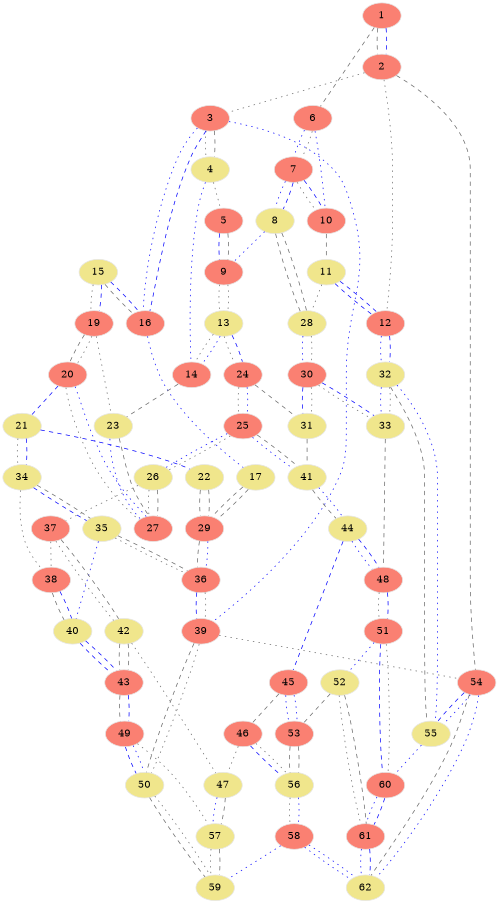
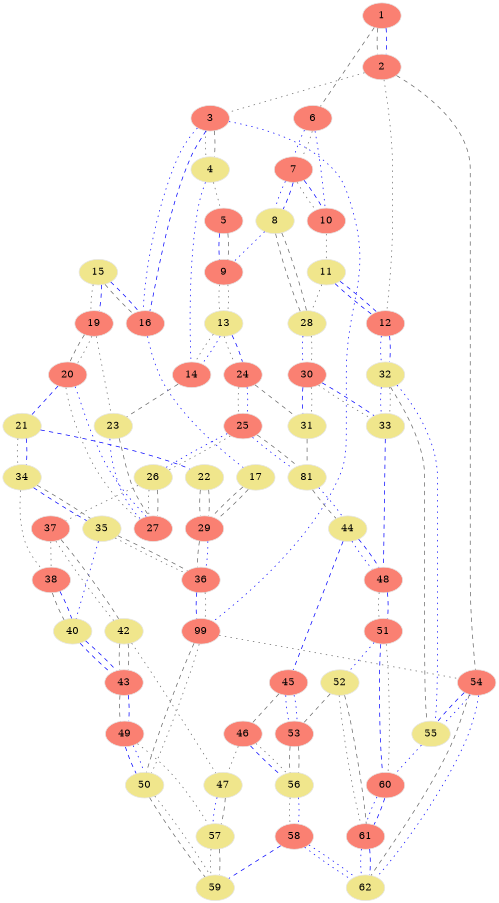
edge "10" -- "11": style dashed -> dotted
node "41": label "41" -> "81"
edge "33" -- "48": color gray40 -> blue
node "39": label "39" -> "99"
edge "58" -- "59": style dotted -> dashed
